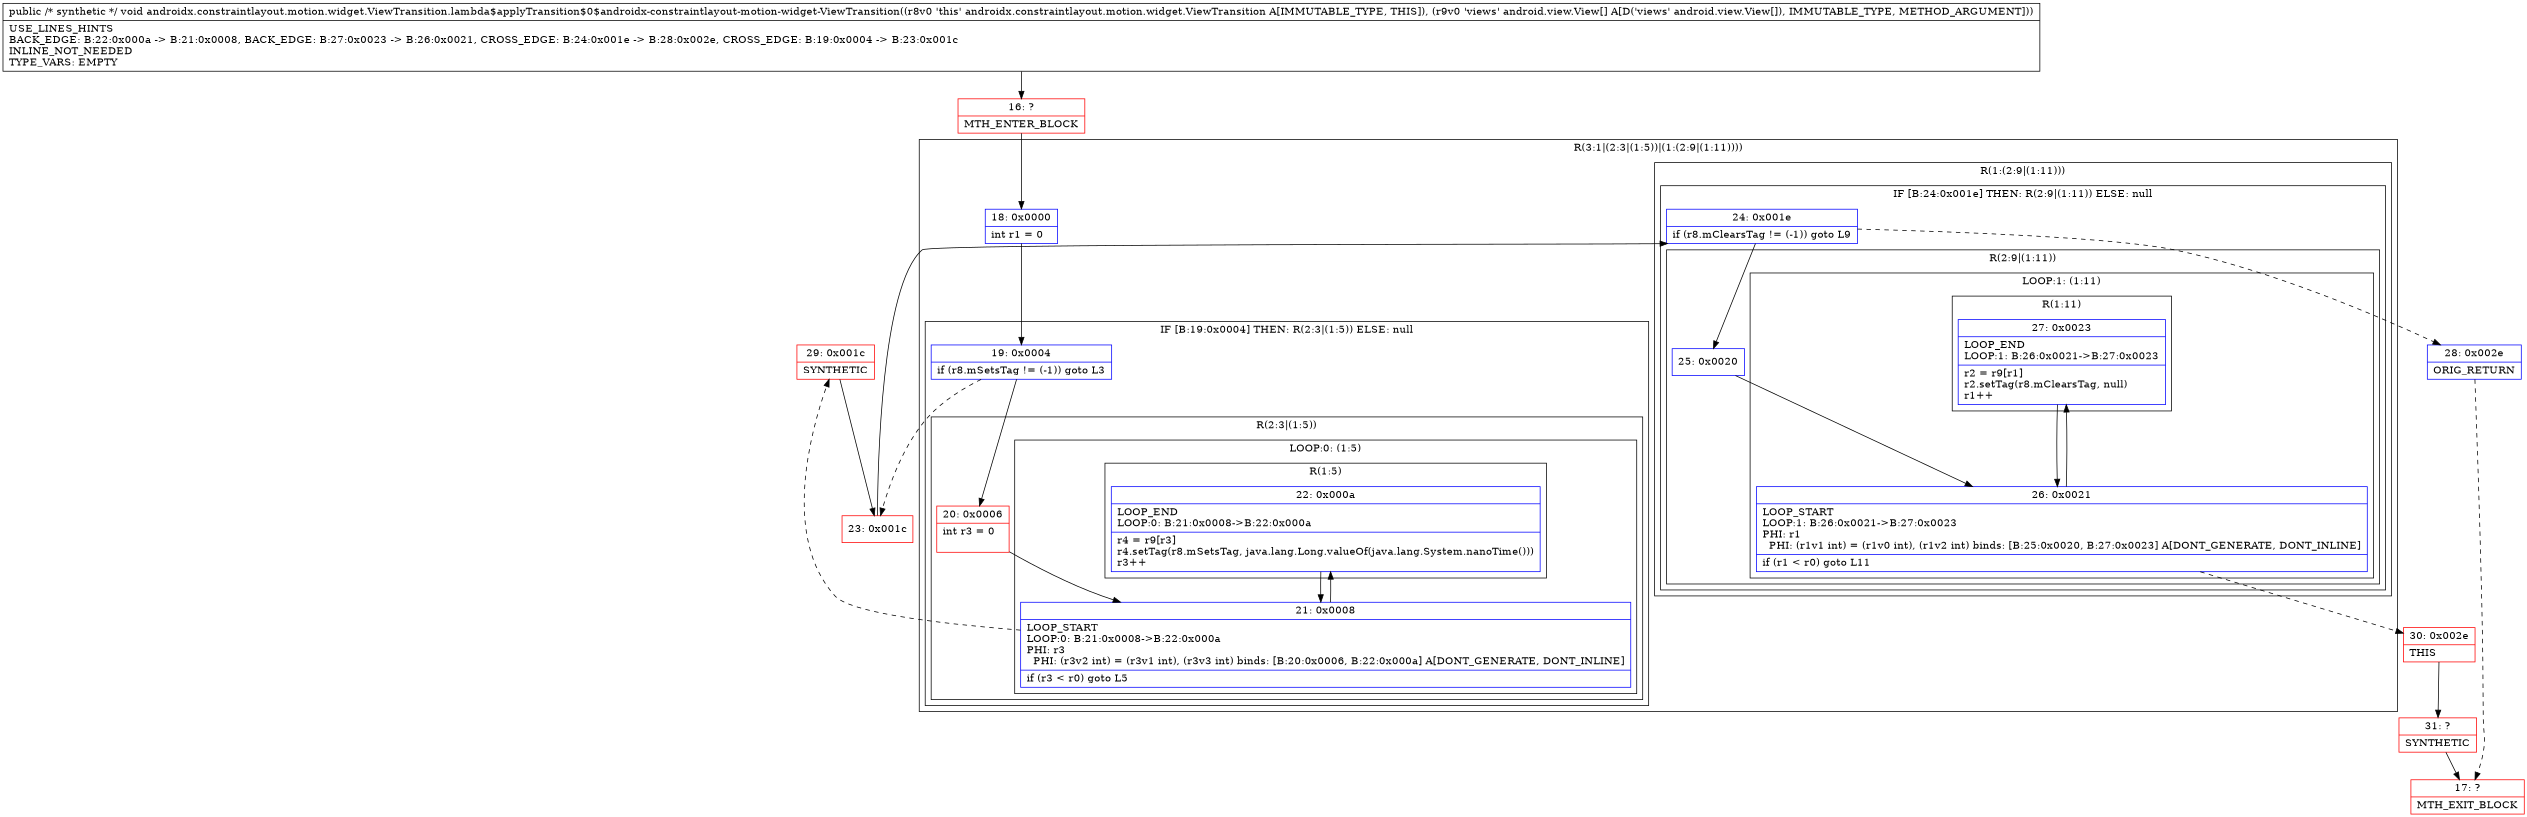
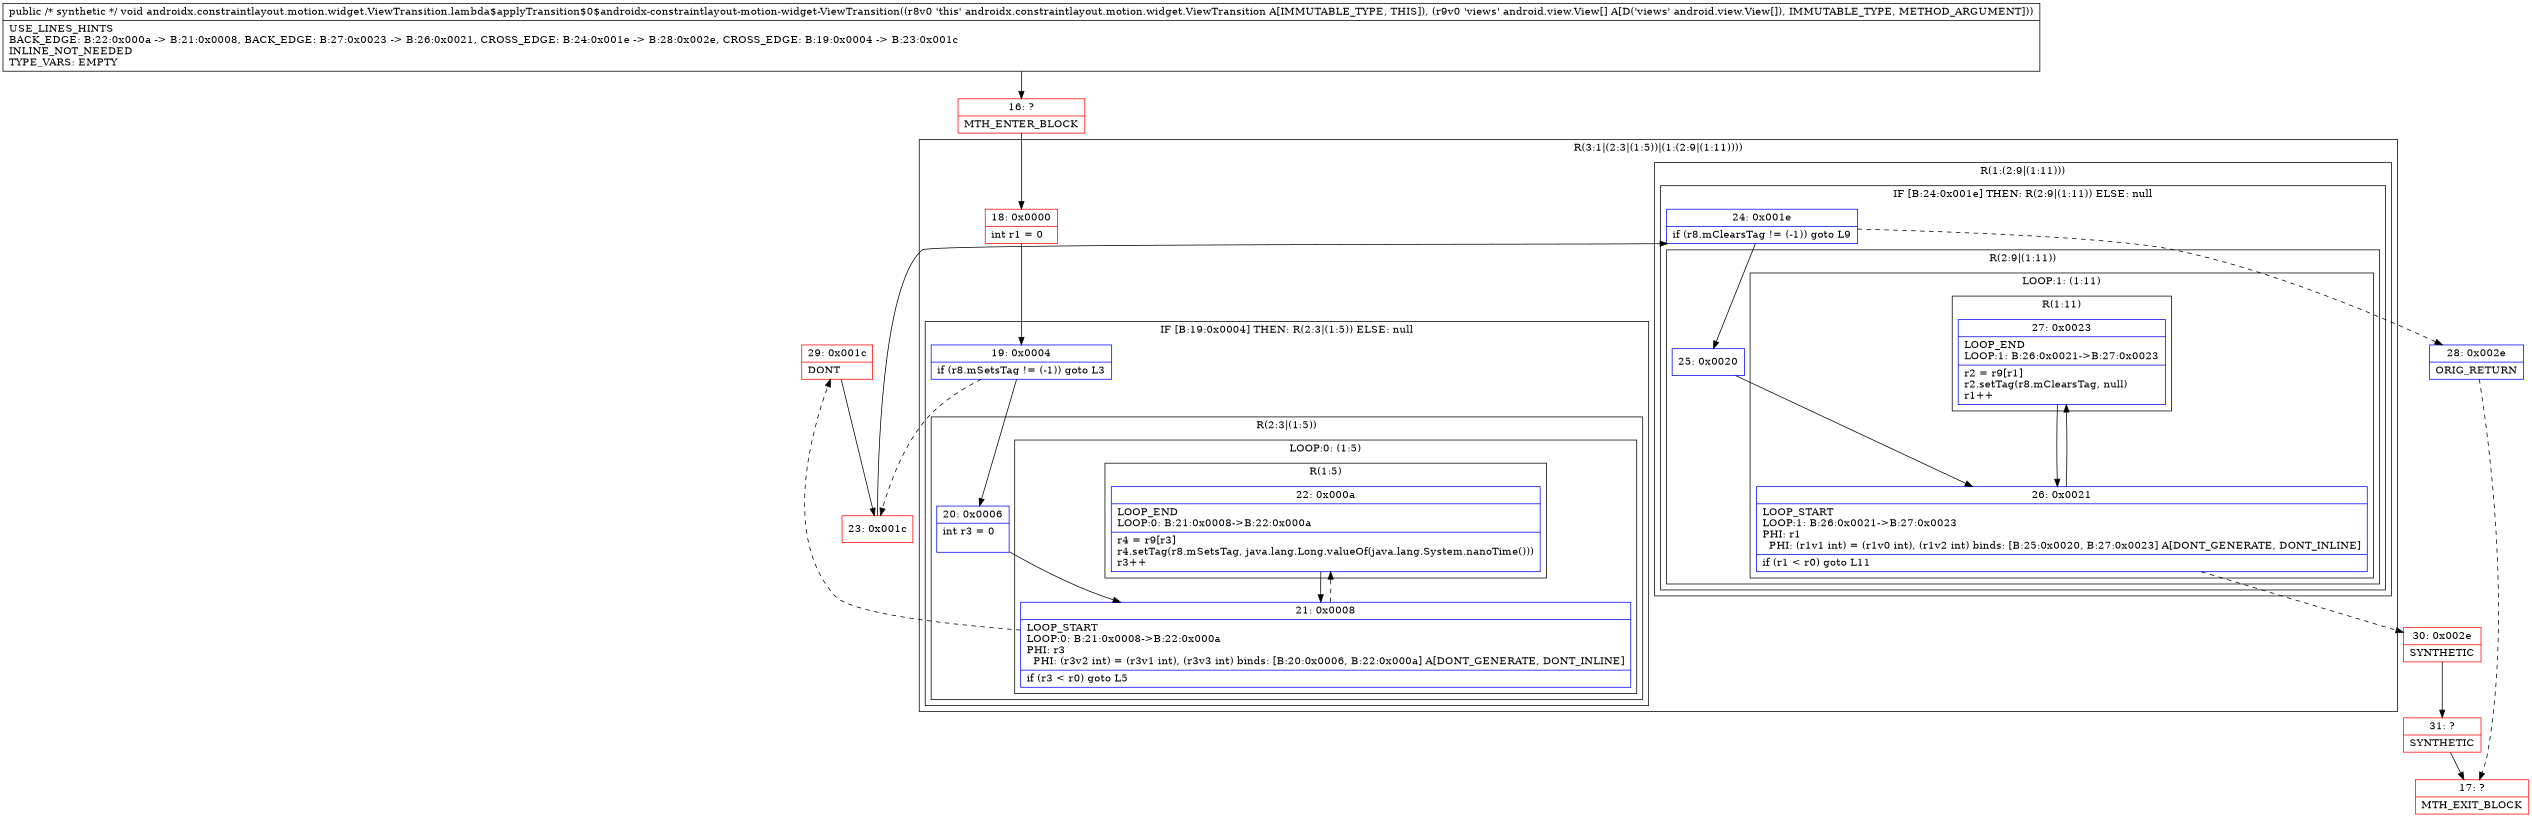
node "18: 0x0000": color blue -> red
node "29: 0x001c": text "SYNTHETIC" -> "DONT"
node "20: 0x0006": color red -> blue
edge "21: 0x0008" -> "22: 0x000a": style solid -> dashed
node "30: 0x002e": text "THIS" -> "SYNTHETIC"
